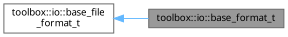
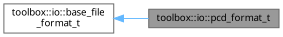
node "toolbox::io::base_format_t": label "toolbox::io::base_format_t" -> "toolbox::io::pcd_format_t"
